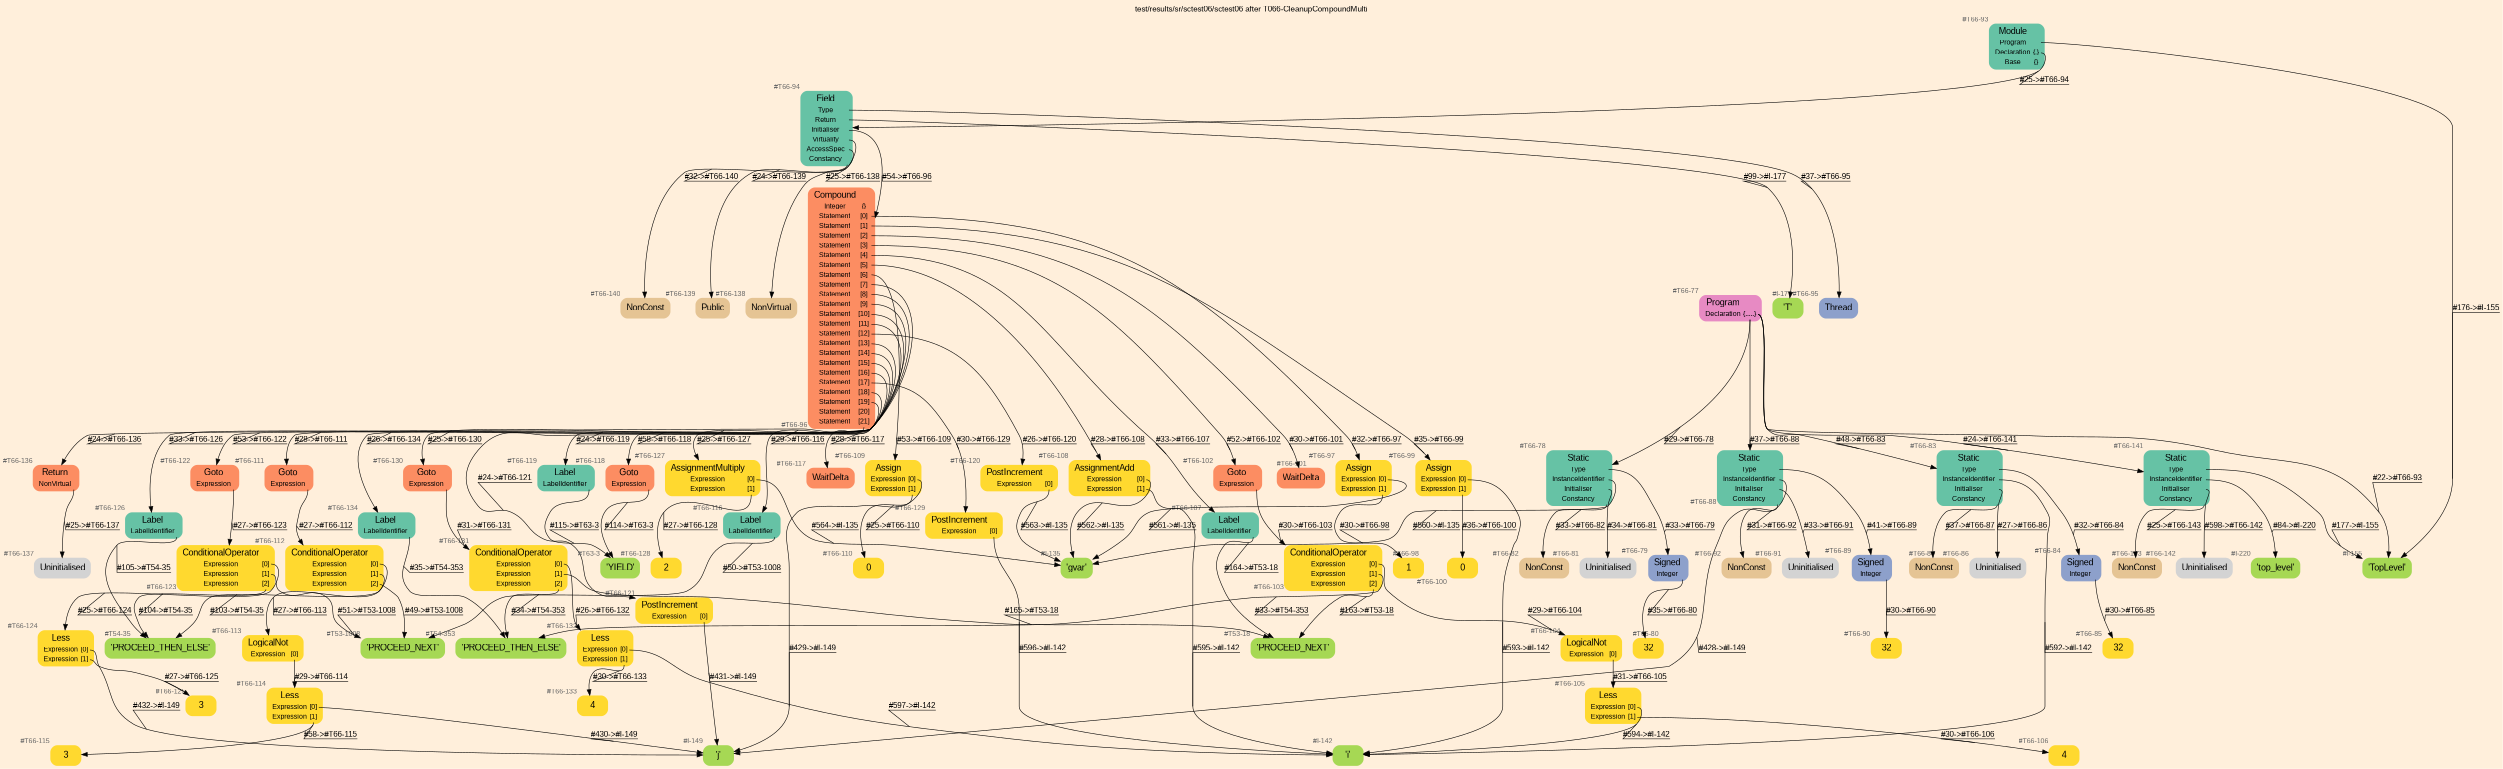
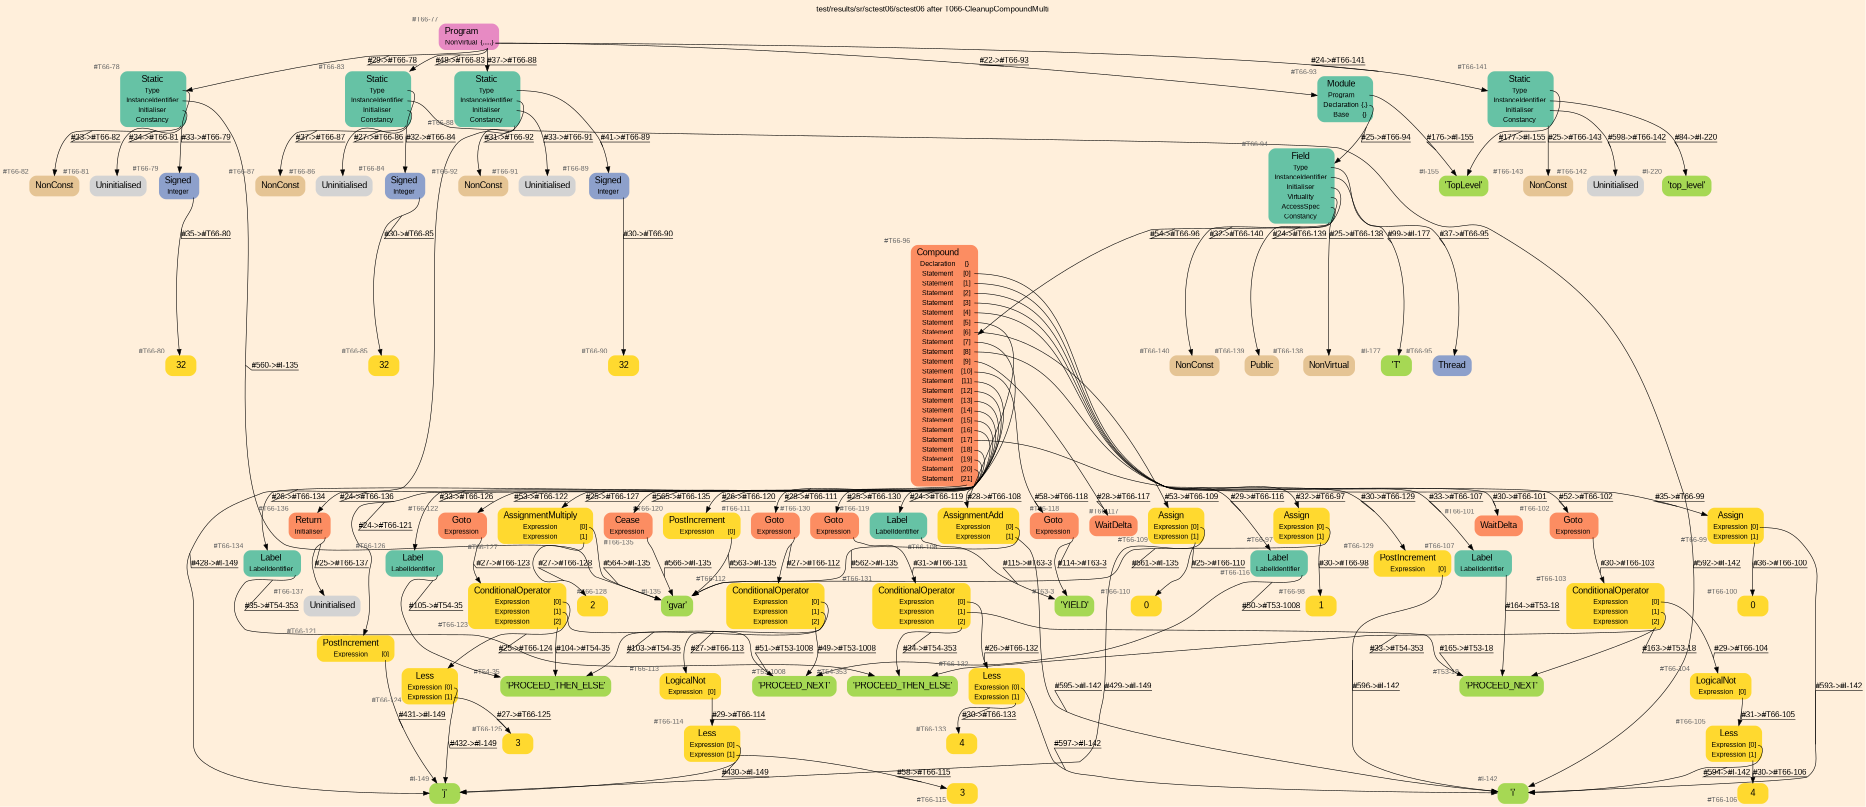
node "Field": text "Return" -> "InstanceIdentifier"
node "Compound": text "Integer" -> "Declaration"
node "Program": text "Declaration" -> "NonVirtual"
edge "Program" -> "'TopLevel'": now "Program" -> "Module"
node "Return": text "NonVirtual" -> "Initialiser"
node "Cease": added
